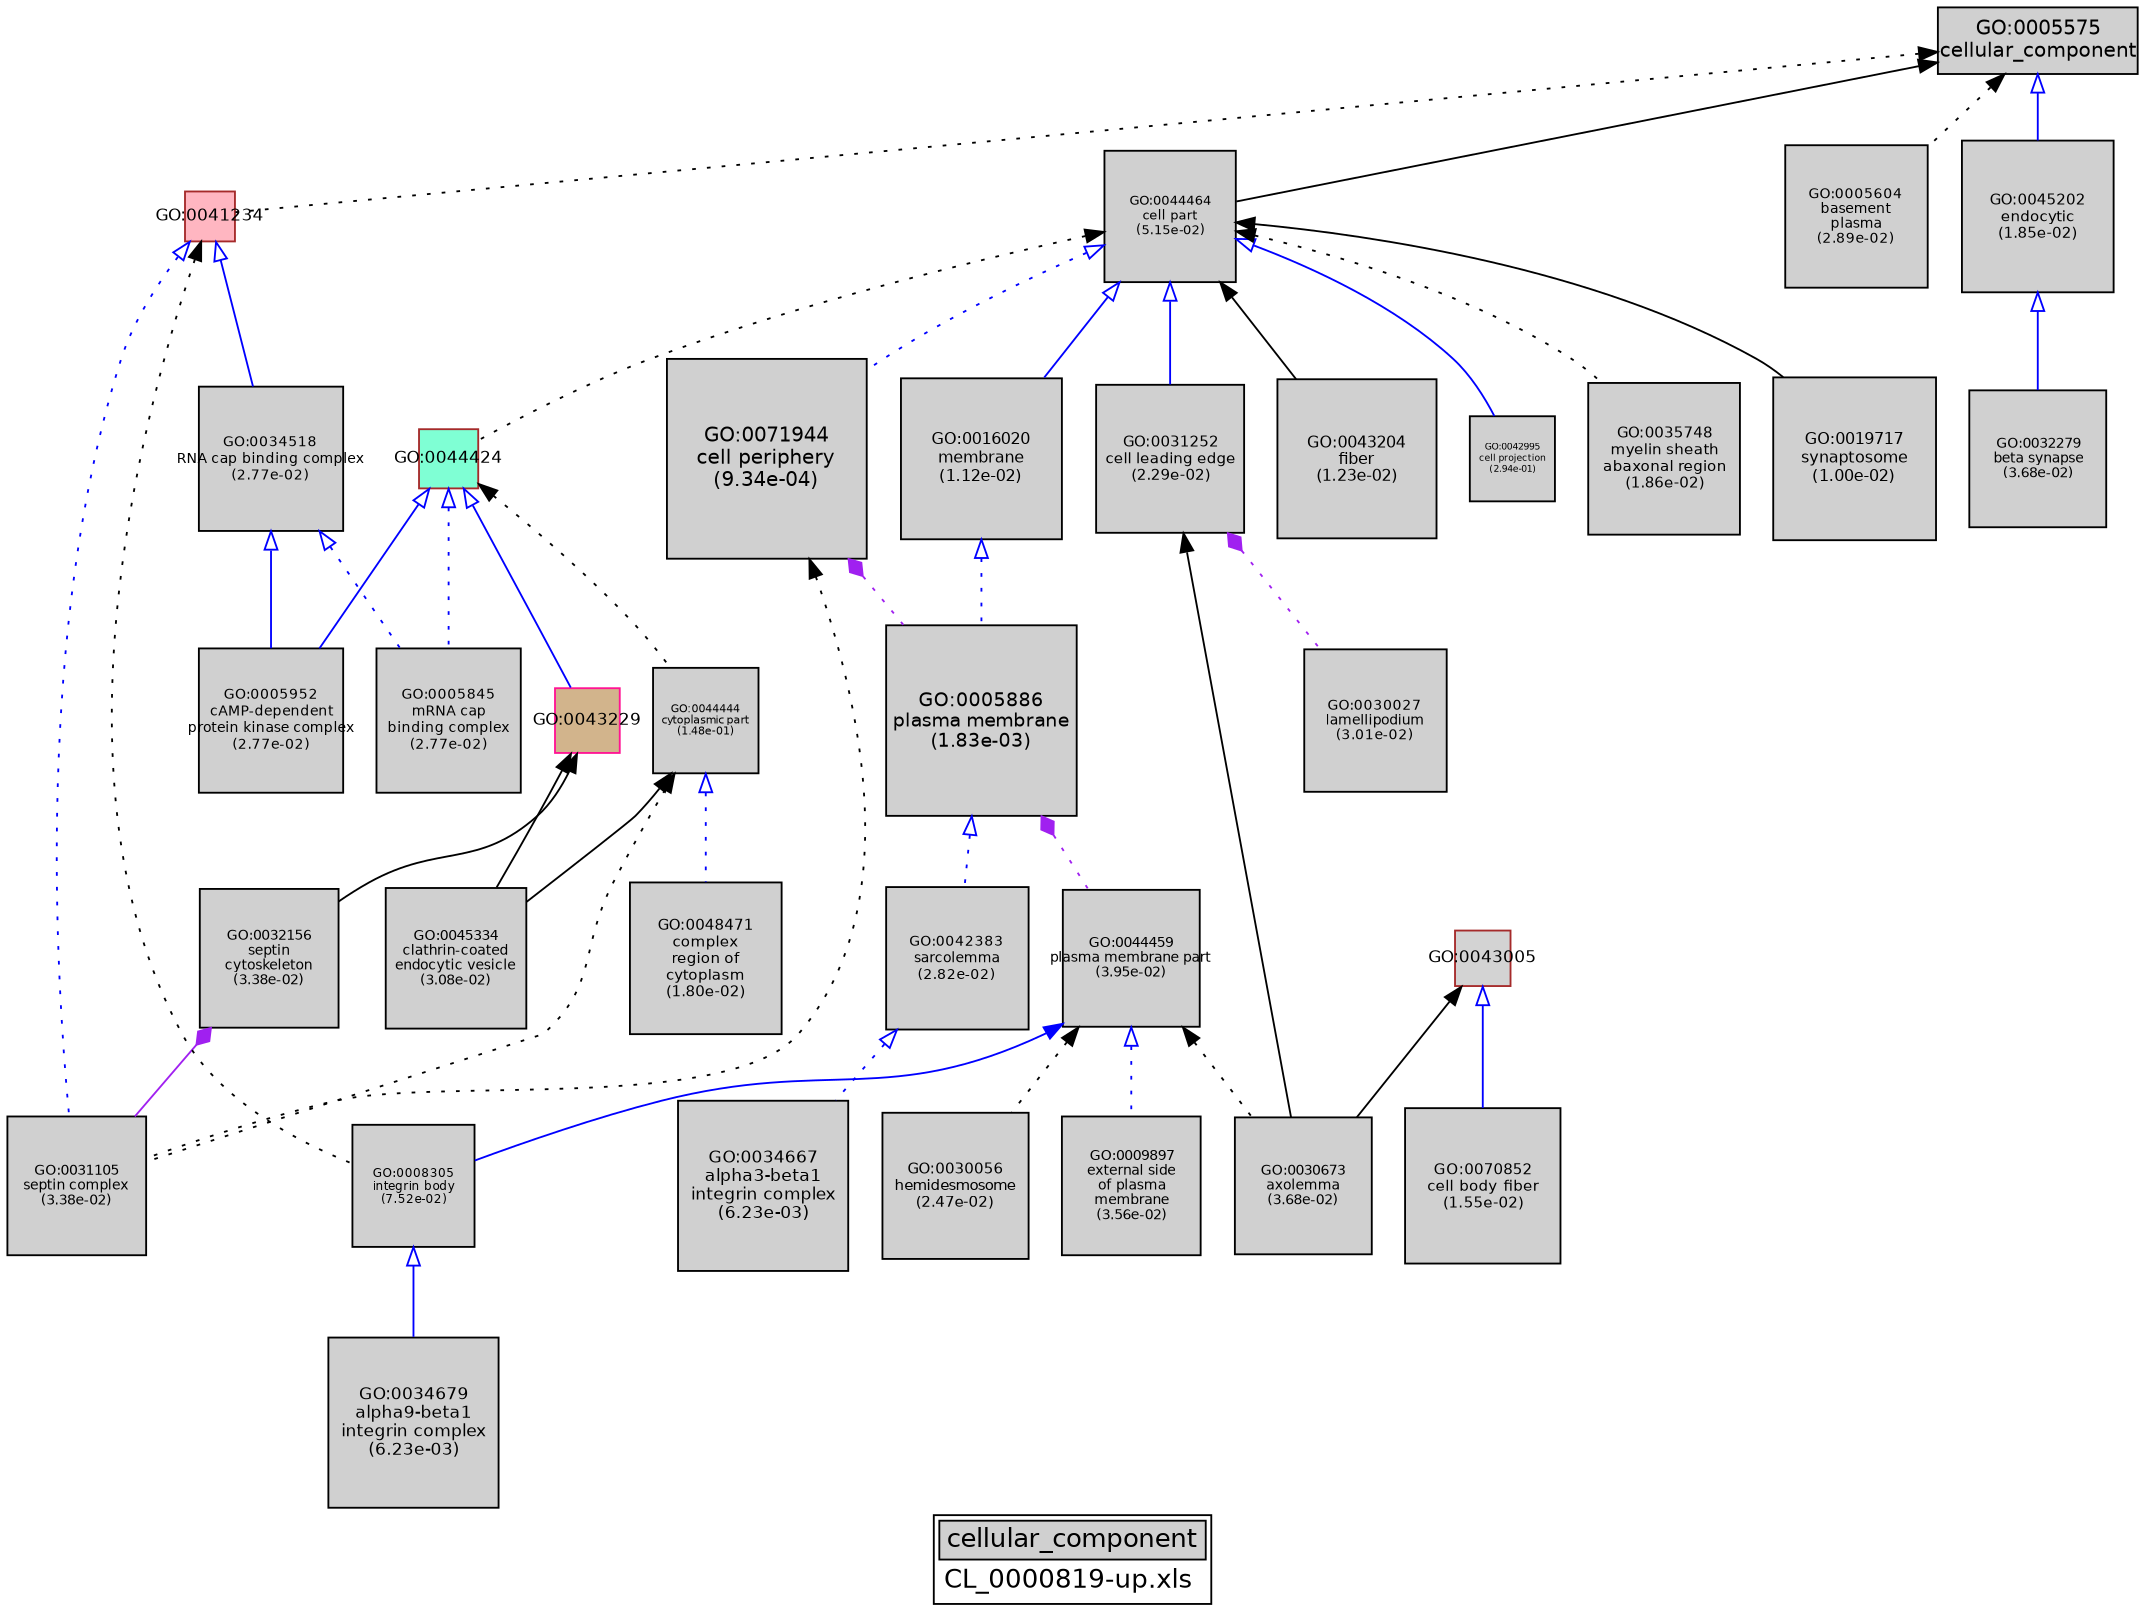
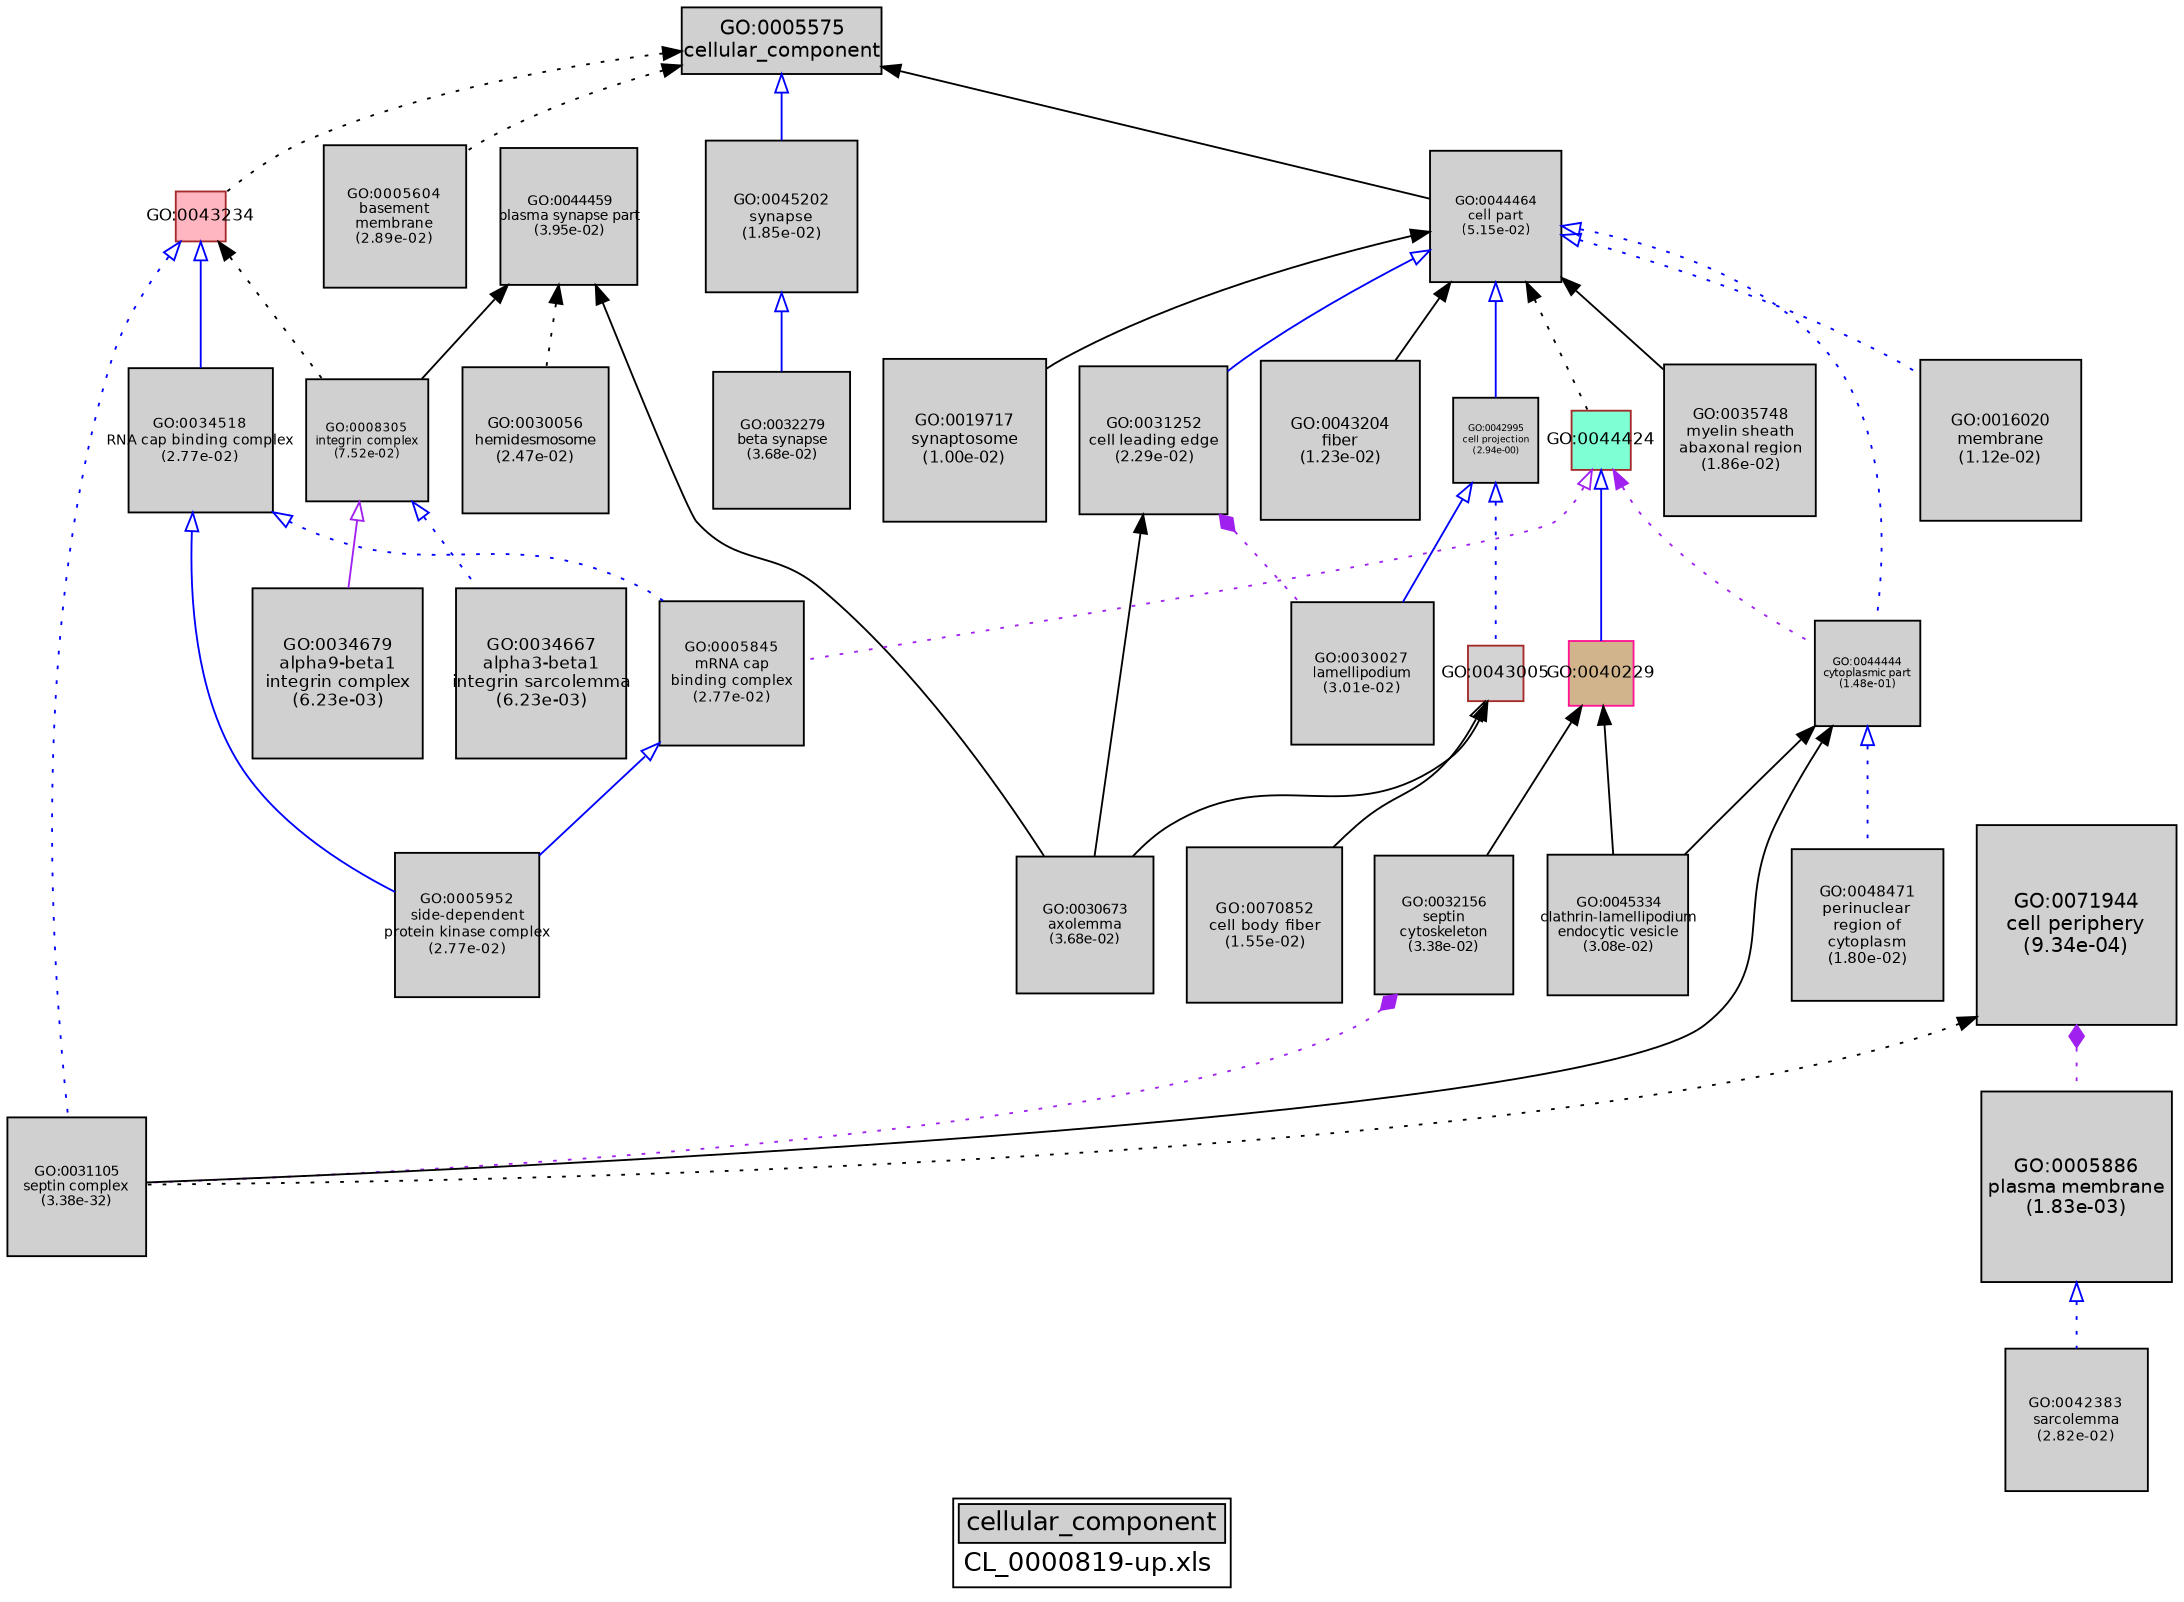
node "GO:0041234": label "GO:0041234" -> "GO:0043234"
node "GO:0045202": text "endocytic" -> "synapse"
node "GO:0005604": text "plasma" -> "membrane"
edge "GO:0035748" -> "GO:0044464": style dotted -> solid
edge "GO:0071944" -> "GO:0044464": now "GO:0044444" -> "GO:0044464"
edge "GO:0016020" -> "GO:0044464": style solid -> dotted
node "GO:0042995": text "(2.94e-01)" -> "(2.94e-00)"
edge "GO:0030027" -> "GO:0042995": added
edge "GO:0043005" -> "GO:0042995": added
edge "GO:0005952" -> "GO:0044424": now "GO:0005952" -> "GO:0005845"
edge "GO:0044444" -> "GO:0044424": color black -> purple
edge "GO:0005845" -> "GO:0044424": color blue -> purple
edge "GO:0005886" -> "GO:0016020": removed
node "GO:0005952": text "cAMP-dependent" -> "side-dependent"
node "GO:0043229": label "GO:0043229" -> "GO:0040229"
edge "GO:0044459" -> "GO:0005886": removed
node "GO:0048471": text "complex" -> "perinuclear"
node "GO:0045334": text "clathrin-coated" -> "clathrin-lamellipodium"
node "GO:0044459": text "plasma membrane part" -> "plasma synapse part"
edge "GO:0031105" -> "GO:0044444": style dotted -> solid
edge "GO:0070852" -> "GO:0043005": color blue -> black
edge "GO:0034667" -> "GO:0042383": now "GO:0034667" -> "GO:0008305"
edge "GO:0030673" -> "GO:0044459": style dotted -> solid
edge "GO:0031105" -> "GO:0032156": style solid -> dotted
edge "GO:0008305" -> "GO:0044459": color blue -> black
node "GO:0008305": text "integrin body" -> "integrin complex"
node "GO:0009897": removed
node "GO:0034667": text "integrin complex" -> "integrin sarcolemma"
node "GO:0031105": text "(3.38e-02)" -> "(3.38e-32)"
edge "GO:0034679" -> "GO:0008305": color blue -> purple
